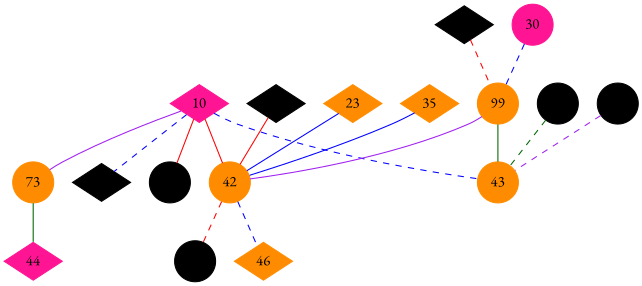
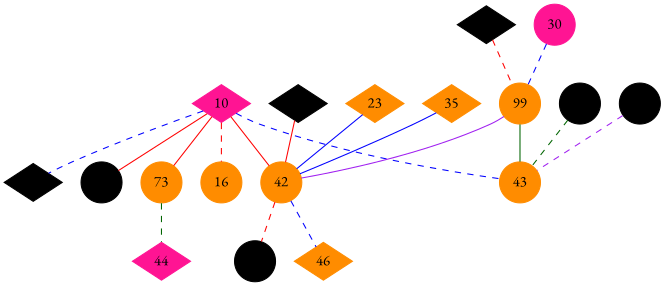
edge "10" -- "73": color purple -> red
node "16": added
edge "73" -- "44": style solid -> dashed
